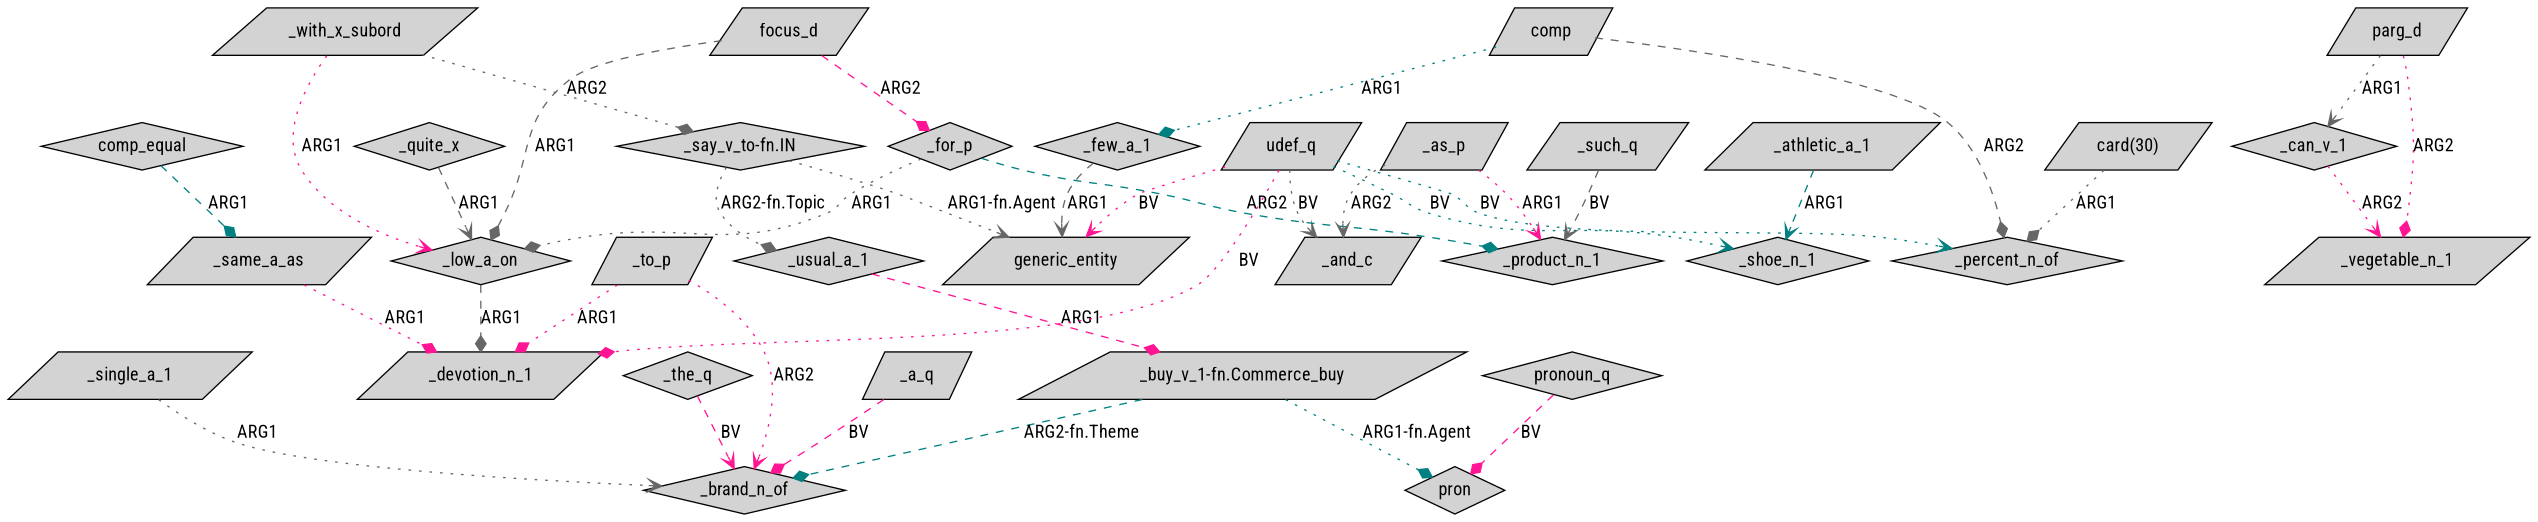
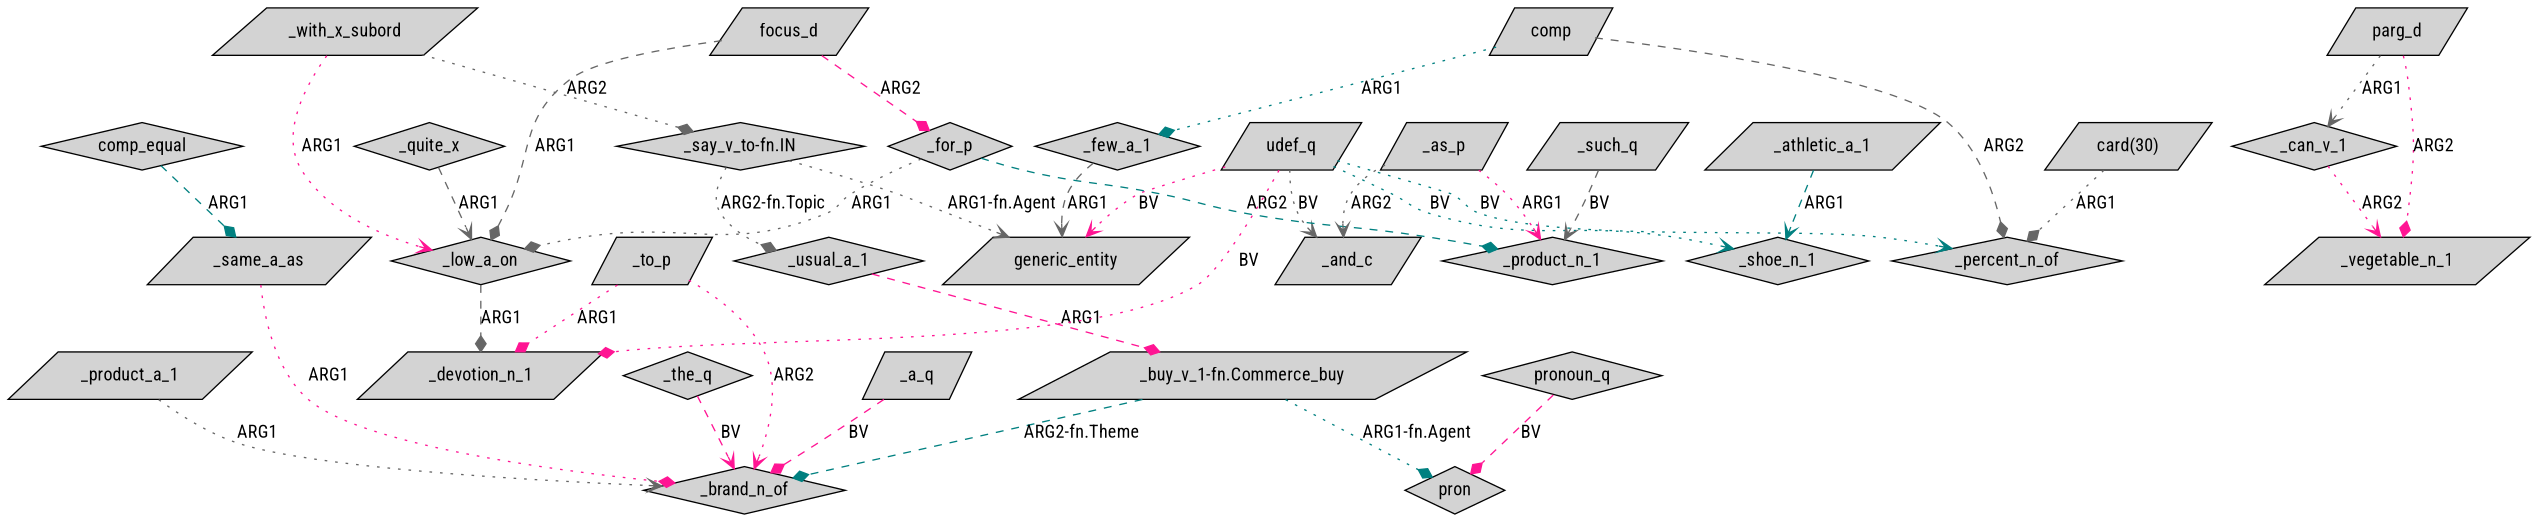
edge "_same_a_as" -> "_devotion_n_1": now "_same_a_as" -> "_brand_n_of"
node "_single_a_1": label "_single_a_1" -> "_product_a_1"
